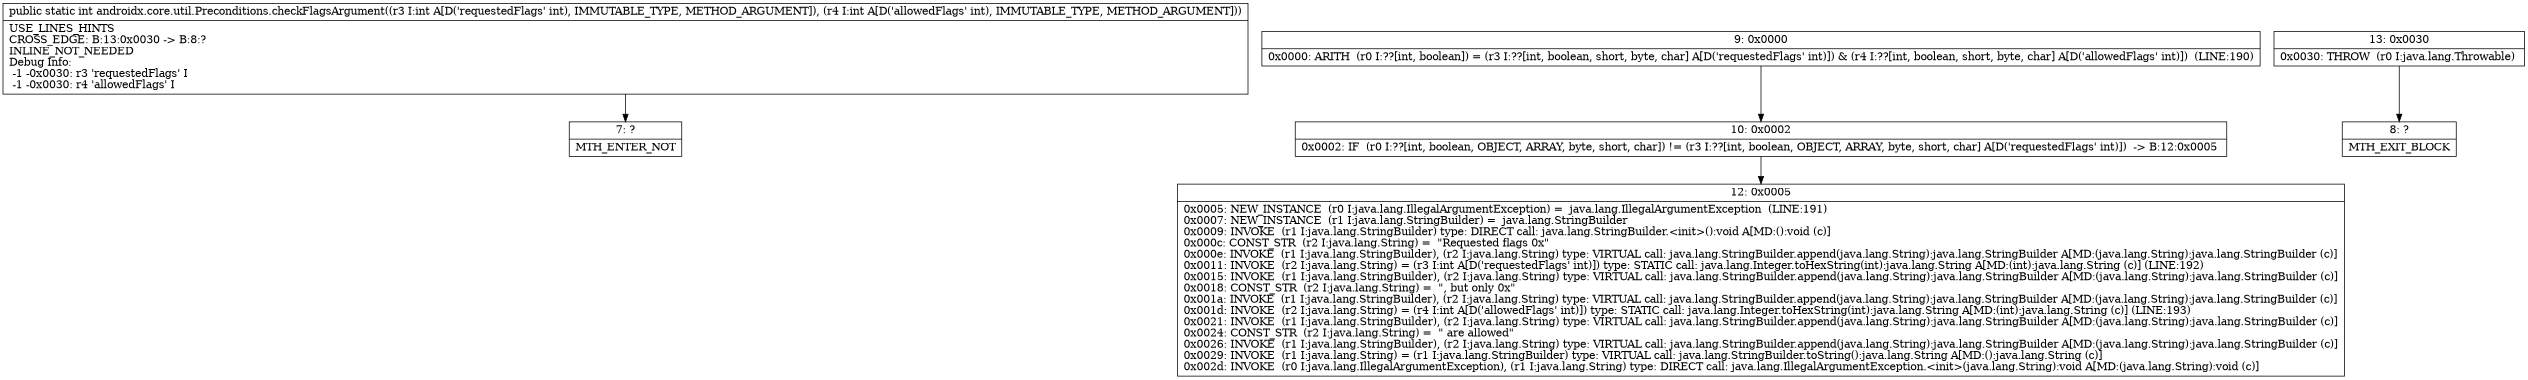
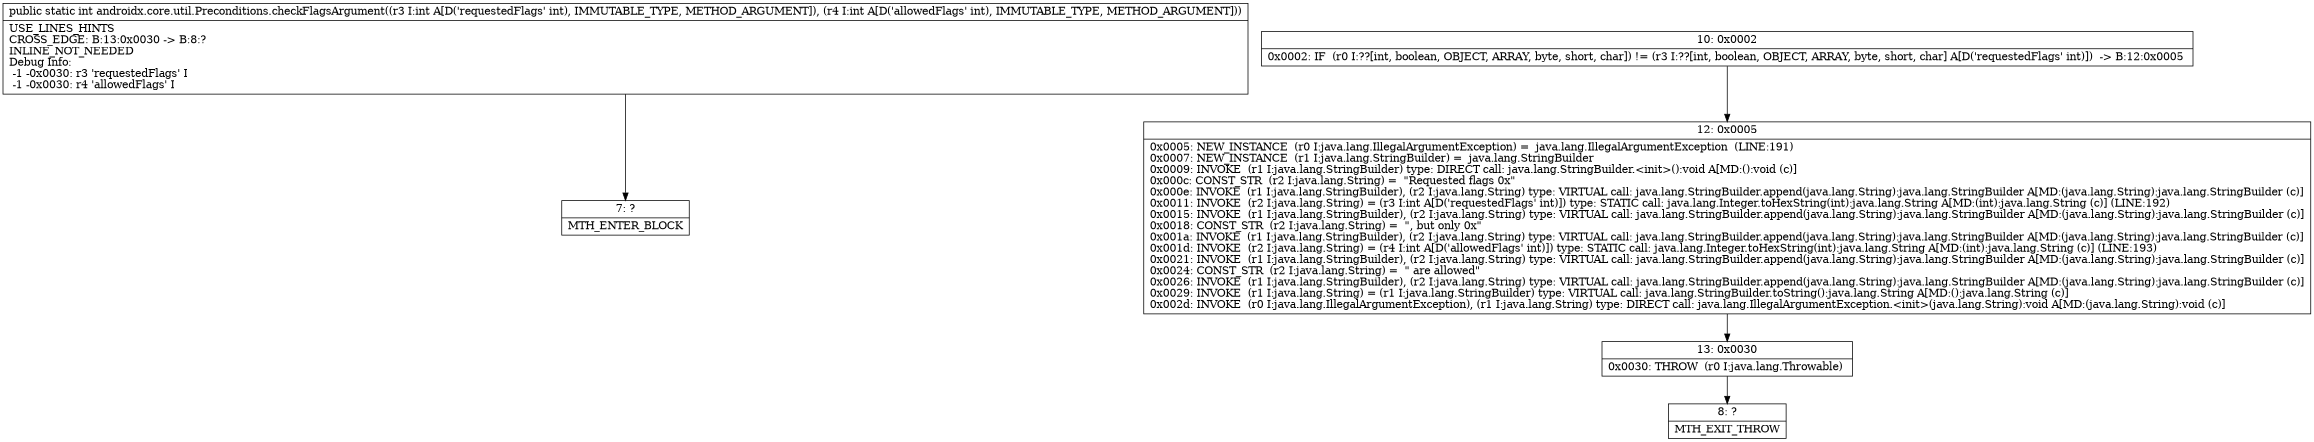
node "9: 0x0000": removed
node "7: ?": text "MTH_ENTER_NOT" -> "MTH_ENTER_BLOCK"
node "8: ?": text "MTH_EXIT_BLOCK" -> "MTH_EXIT_THROW"
edge "12: 0x0005" -> "13: 0x0030": added
